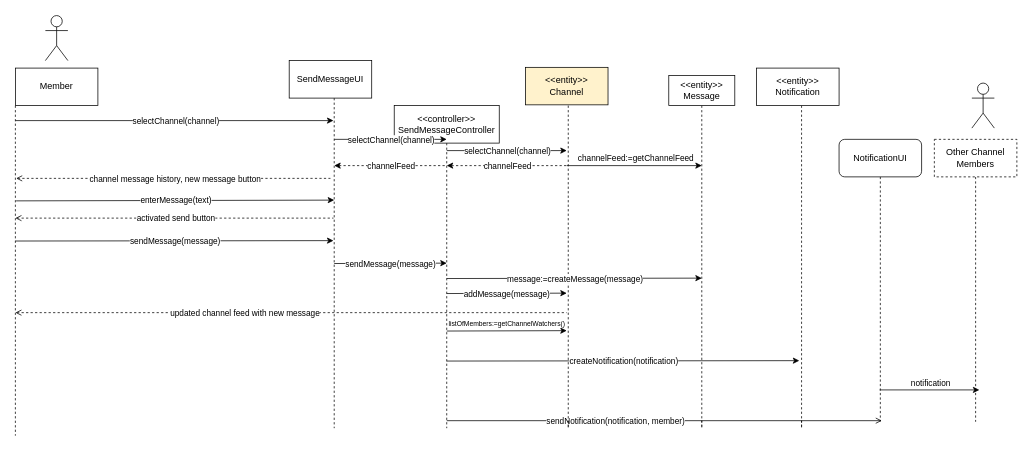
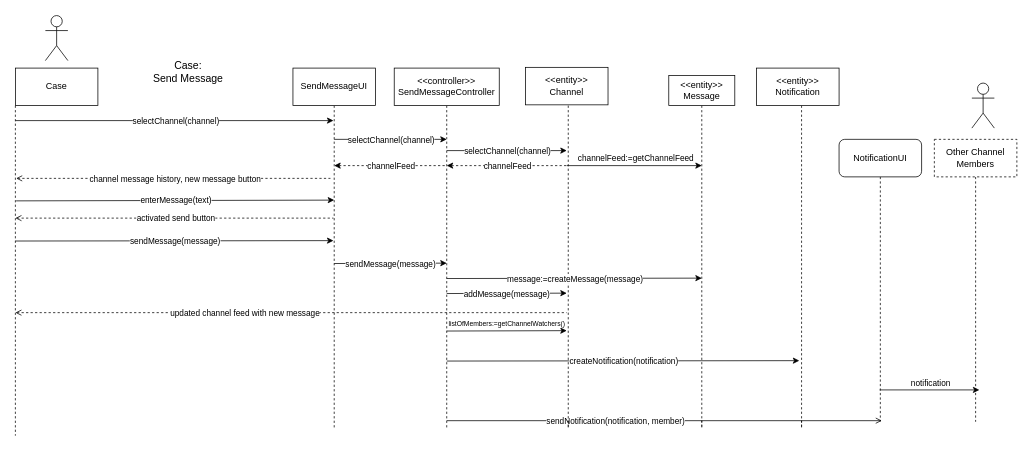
node "Case: Send Message": added
node "SendMessageUI": moved (330, 79) -> (334, 87)
node "<<entity>> Channel": fillcolor #fff2cc -> #ffffff
node "Member": label "Member" -> "Case"
node "<<controller>> SendMessageController": moved (447, 124) -> (447, 87)
